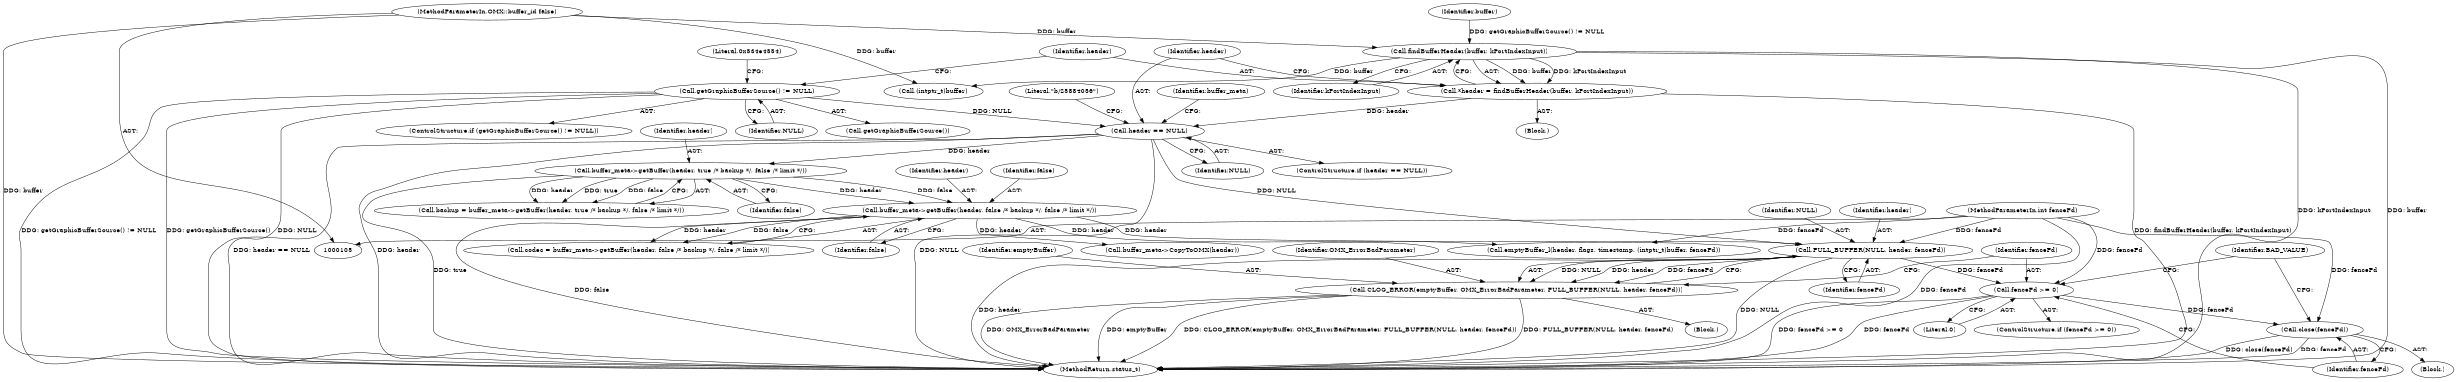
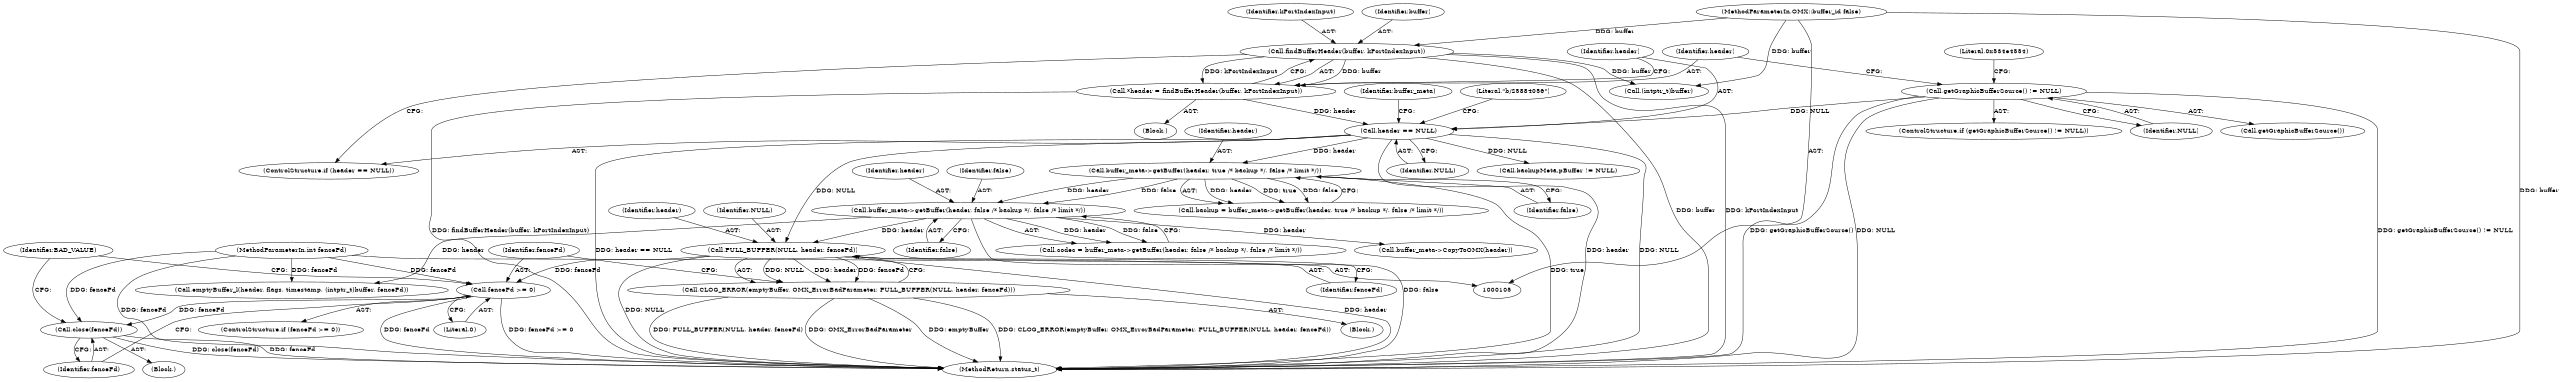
edge "(Identifier,buffer)" -> "(Call,findBufferHeader(buffer, kPortIndexInput))": label "DDG: getGraphicBufferSource() != NULL" -> "AST: "
edge "(Call,findBufferHeader(buffer, kPortIndexInput))" -> "(Identifier,kPortIndexInput)": now "(Call,findBufferHeader(buffer, kPortIndexInput))" -> "(ControlStructure,if (header == NULL))"
node "(Call,backupMeta.pBuffer != NULL)": added
edge "(MethodParameterIn,int fenceFd)" -> "(Call,FULL_BUFFER(NULL, header, fenceFd))": removed, label "DDG: fenceFd"
node "(Identifier,emptyBuffer)": removed
node "(Identifier,OMX_ErrorBadParameter)": removed
